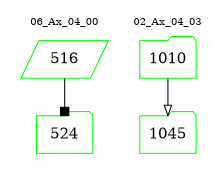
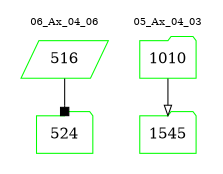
cluster "06_Ax_04_00": label "06_Ax_04_00" -> "06_Ax_04_06"
cluster "02_Ax_04_03": label "02_Ax_04_03" -> "05_Ax_04_03"
node "1045": label "1045" -> "1545"
